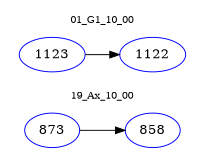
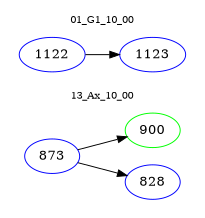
edge "1123" -> "1122": reversed
cluster "19_Ax_10_00": label "19_Ax_10_00" -> "13_Ax_10_00"
node "858": label "858" -> "828"
node "900": added
